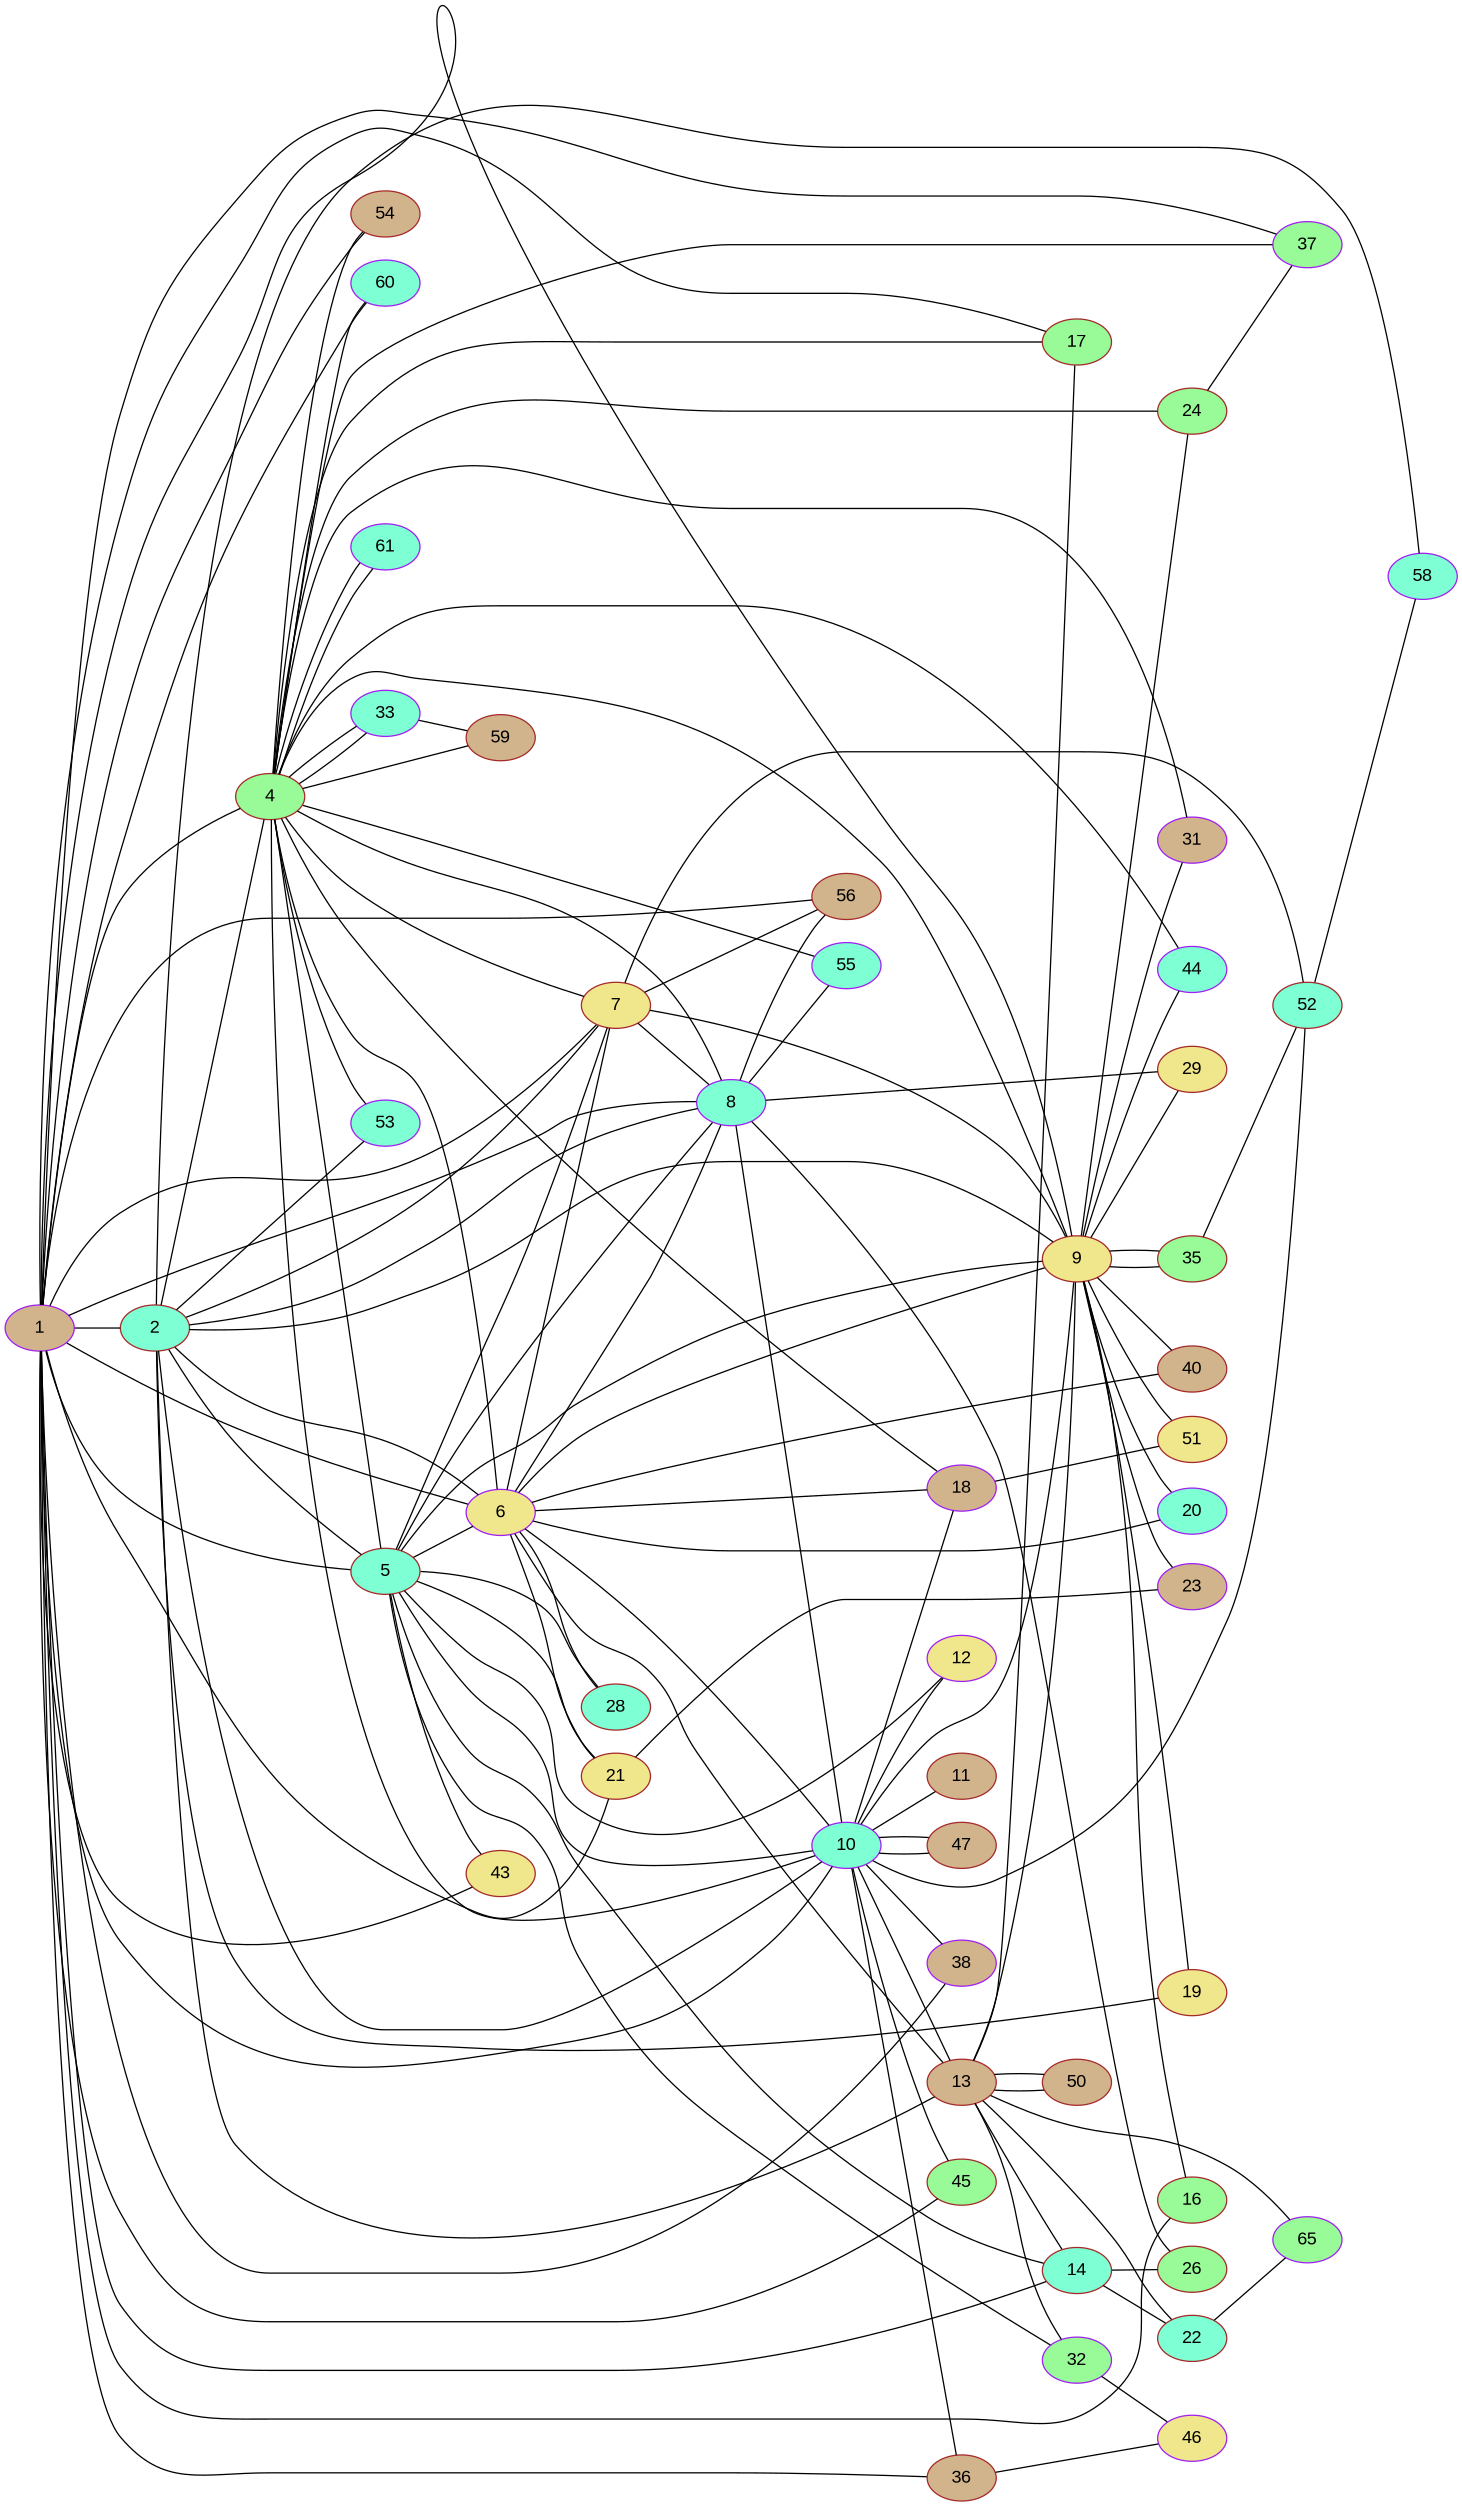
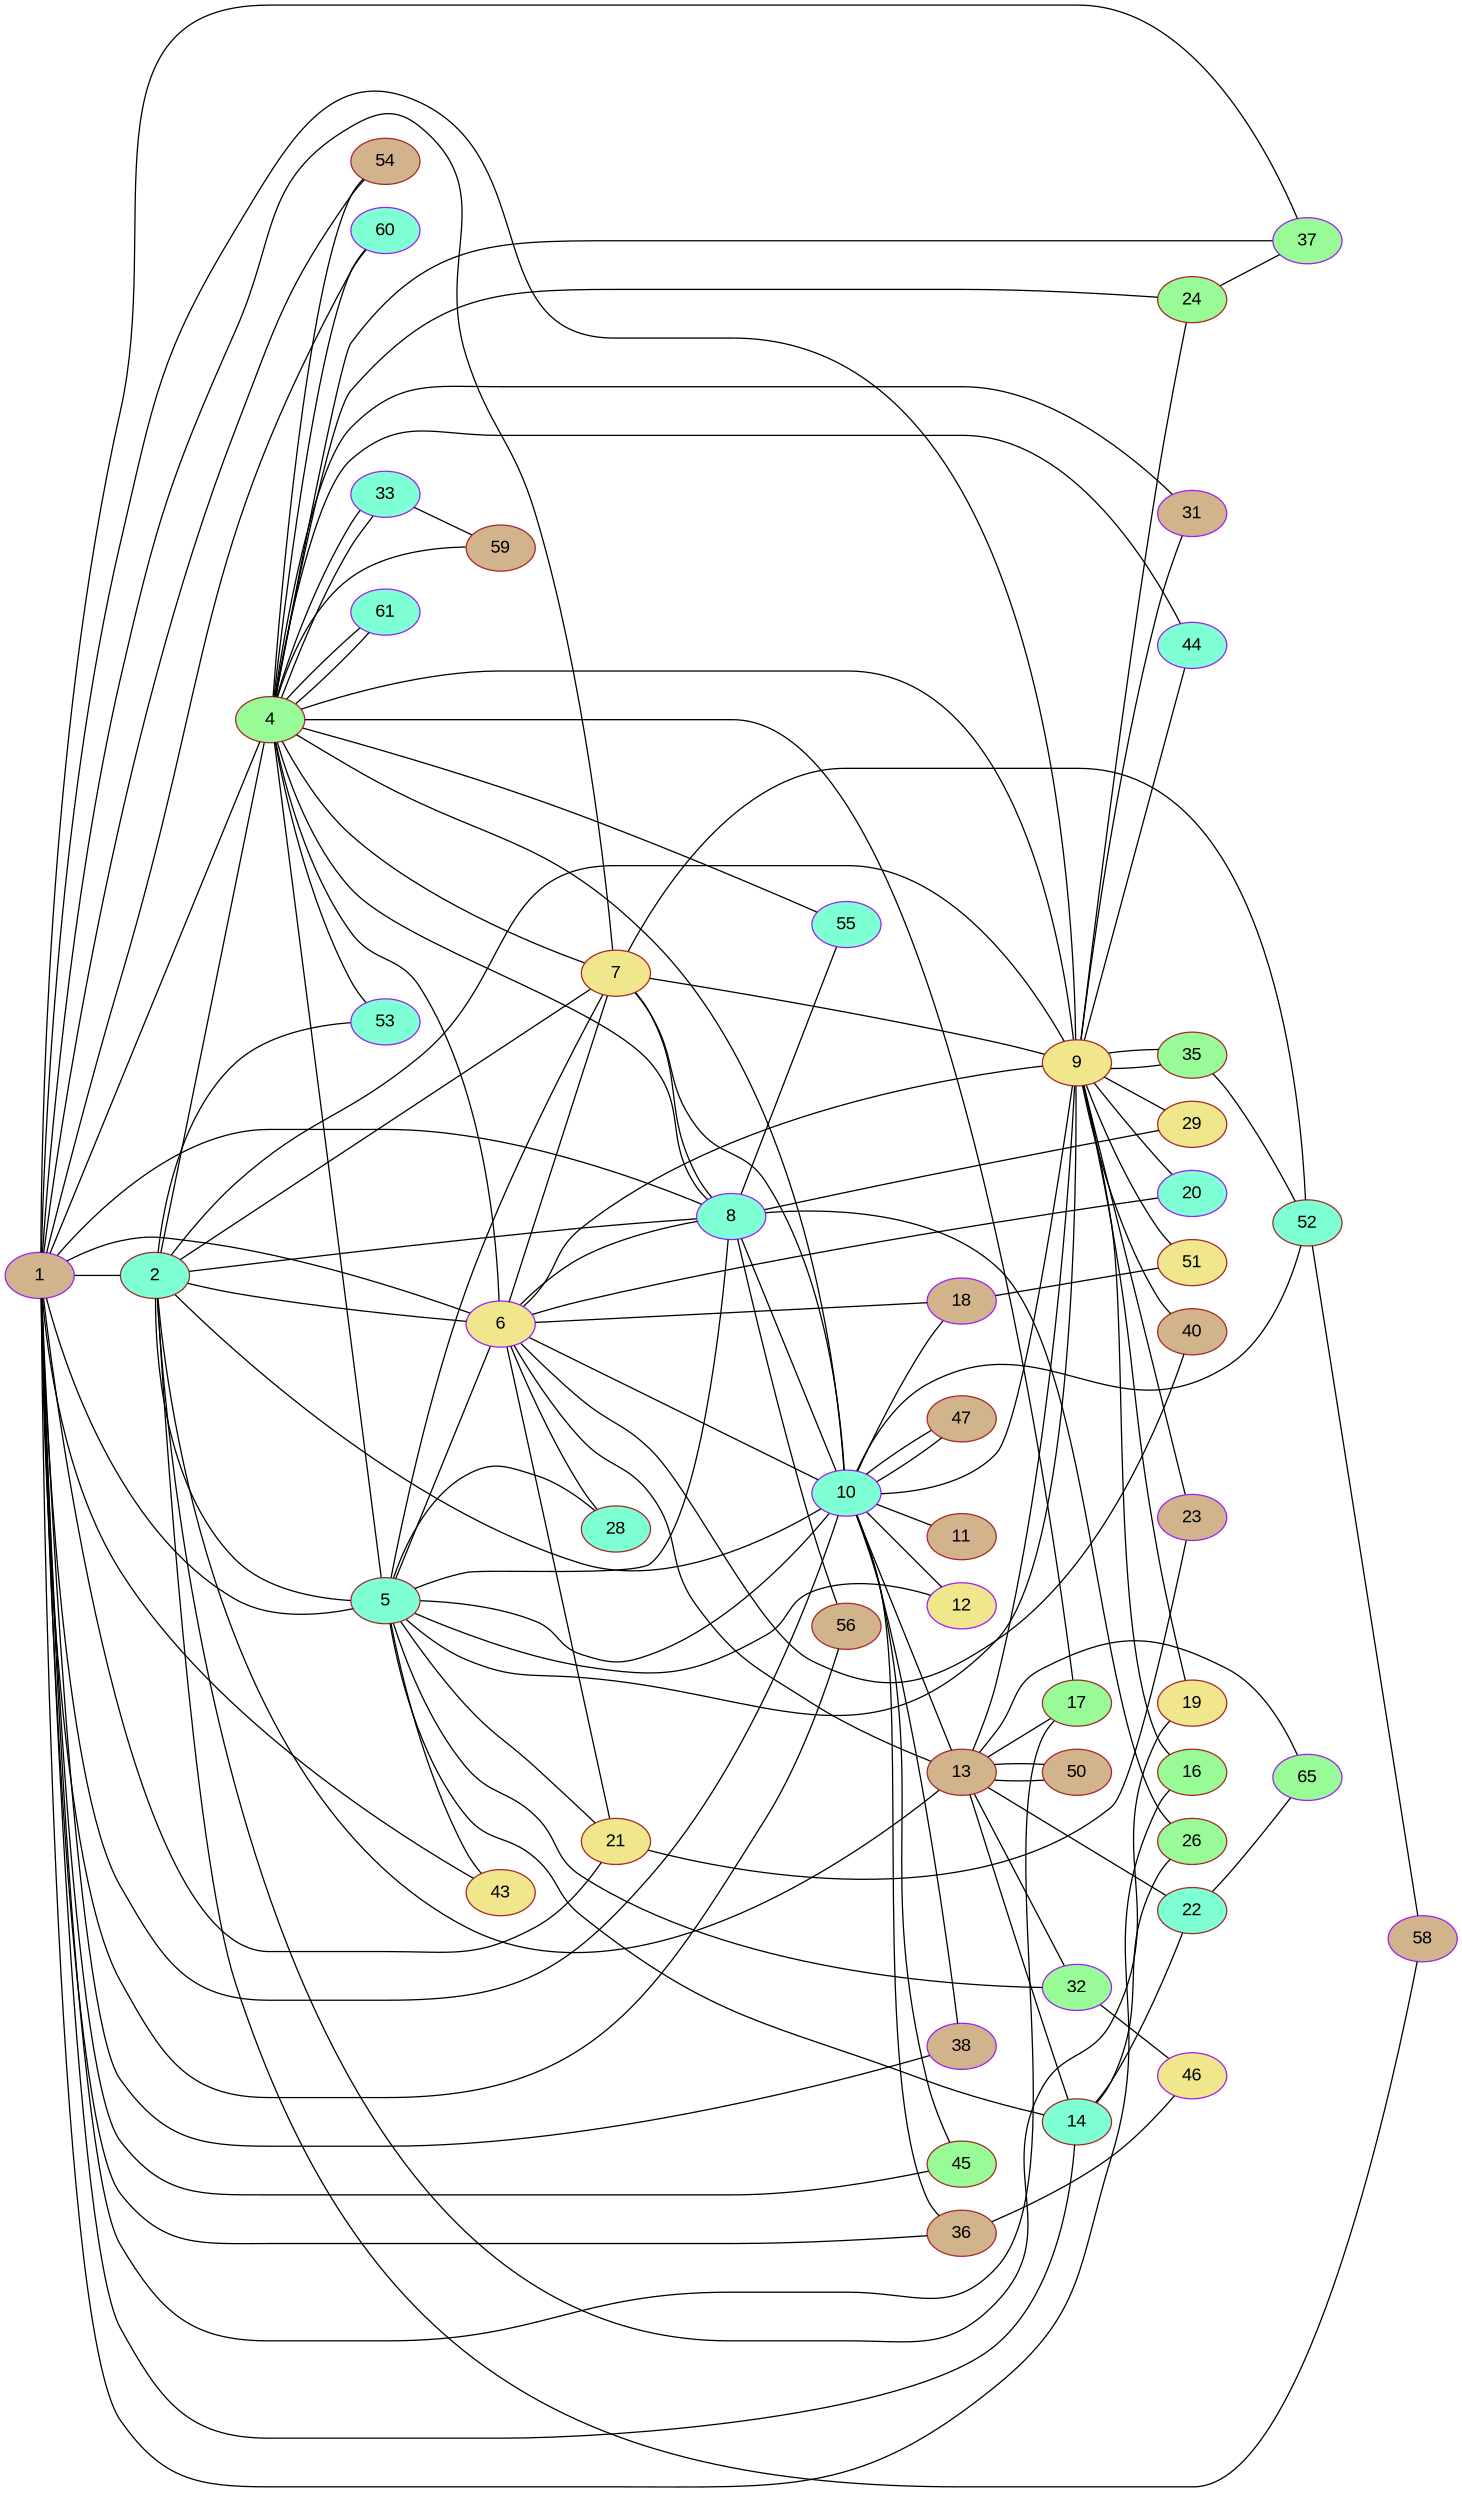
node "58": fillcolor aquamarine -> tan
edge "56" -- "7": now "10" -- "7"
edge "4" -- "18": removed
